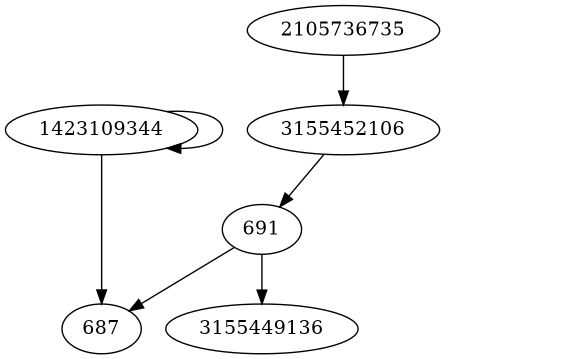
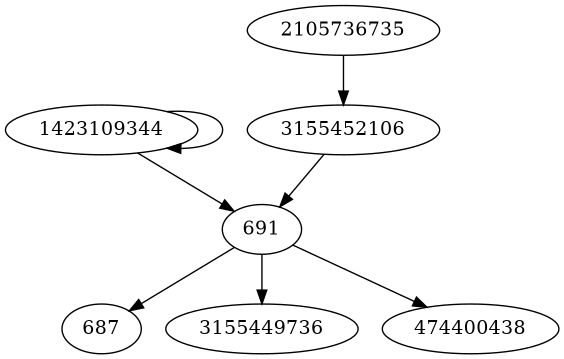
edge "1423109344" -> "687": now "1423109344" -> "691"
node "3155449136": label "3155449136" -> "3155449736"
node "474400438": added
